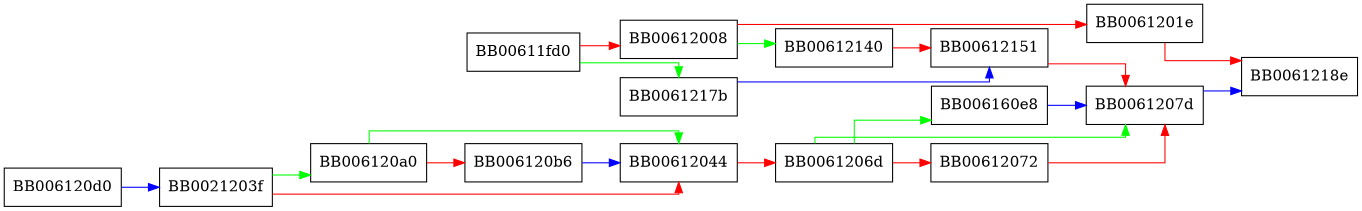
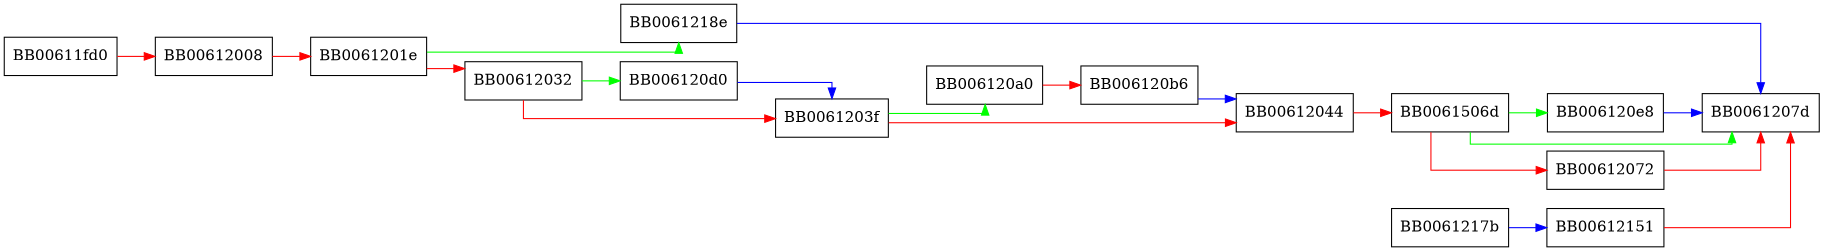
node "BB00612140": removed
edge "BB0061201e" -> "BB0061218e": color red -> green
edge "BB00611fd0" -> "BB0061217b": removed
node "BB00612032": added
edge "BB0061207d" -> "BB0061218e": reversed
node "BB006160e8": label "BB006160e8" -> "BB006120e8"
edge "BB006120a0" -> "BB00612044": removed
node "BB0061206d": label "BB0061206d" -> "BB0061506d"
node "BB0021203f": label "BB0021203f" -> "BB0061203f"
